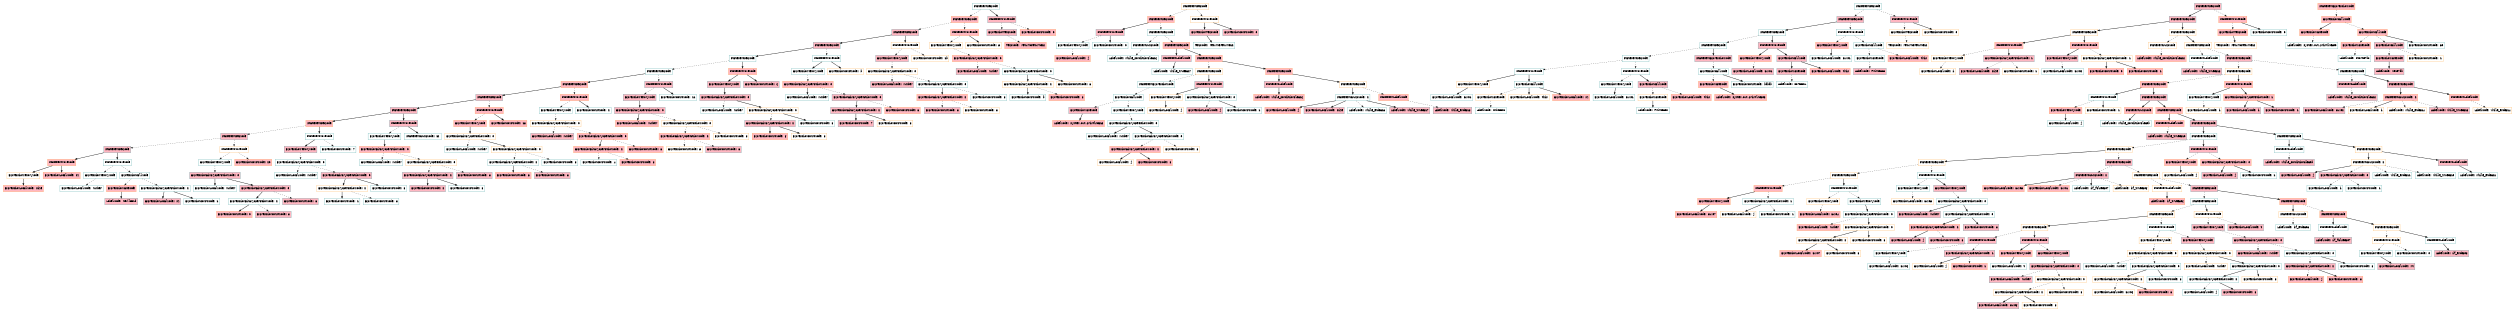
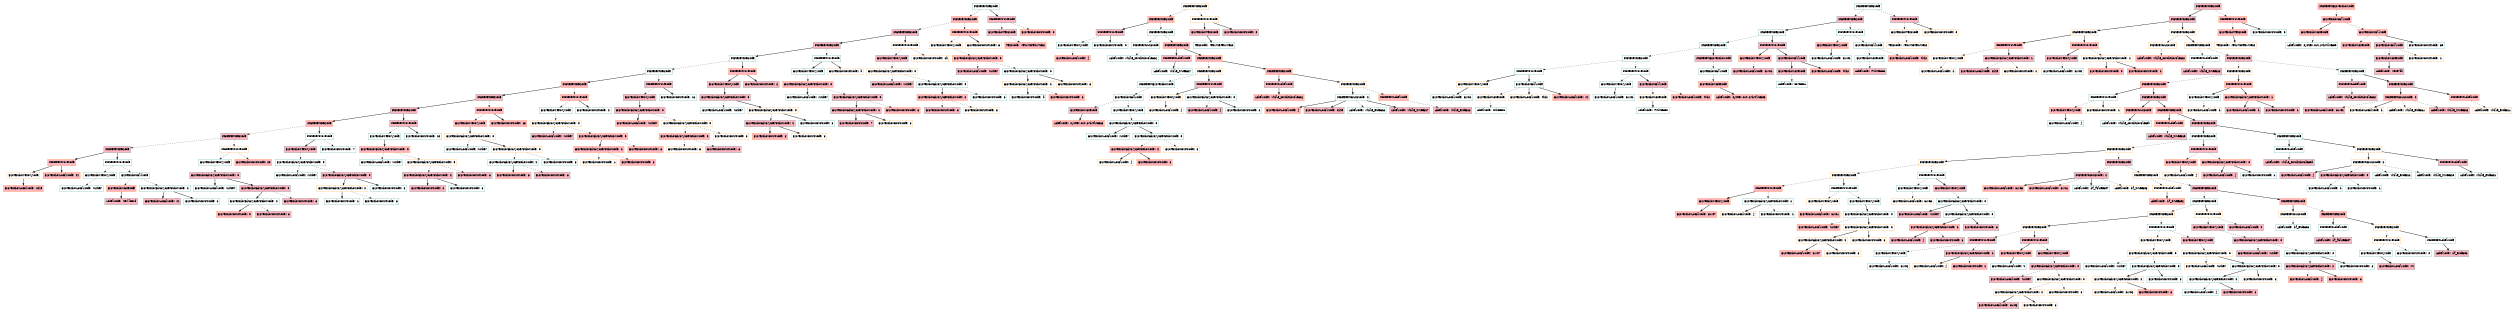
node "LabelNode: Start@798": removed
node "ExpressionConstNode: 99999": removed
node "StatementCJumpNode: 12": label "StatementCJumpNode: 12" -> "ExpressionConstNode: 12"
node "ExpressionConstNode: 4": color teal -> darkorange
